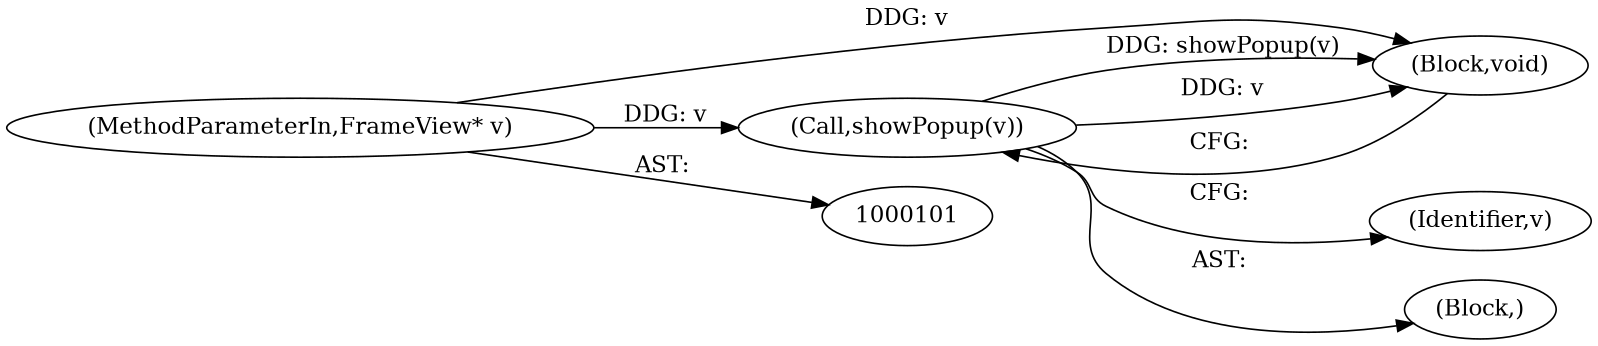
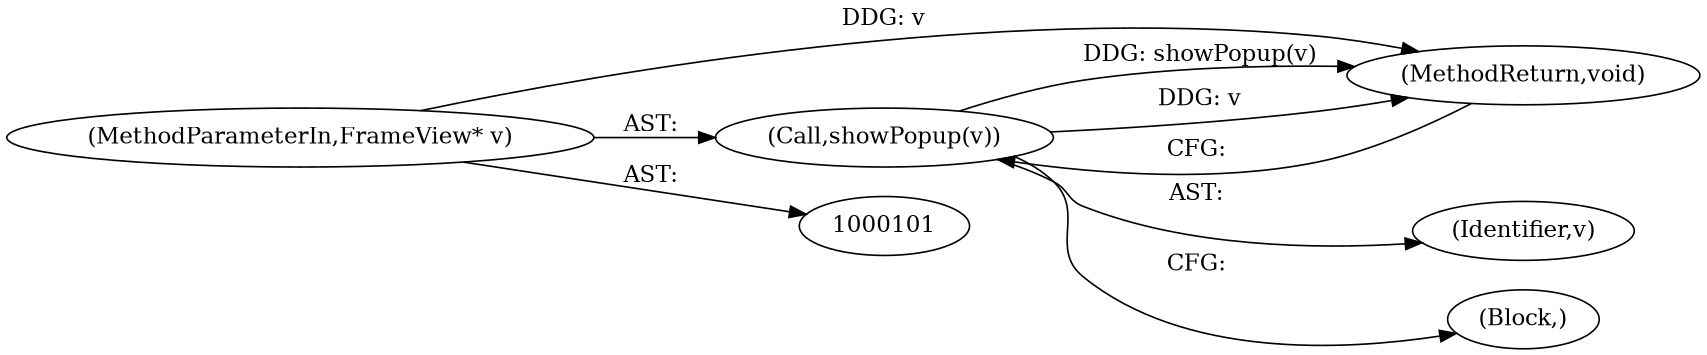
node "(Block,void)": label "(Block,void)" -> "(MethodReturn,void)"
edge "(MethodParameterIn,FrameView* v)" -> "(Call,showPopup(v))": label "DDG: v" -> "AST: "
edge "(Call,showPopup(v))" -> "(Identifier,v)": label "CFG: " -> "AST: "
edge "(Call,showPopup(v))" -> "(Block,)": label "AST: " -> "CFG: "
